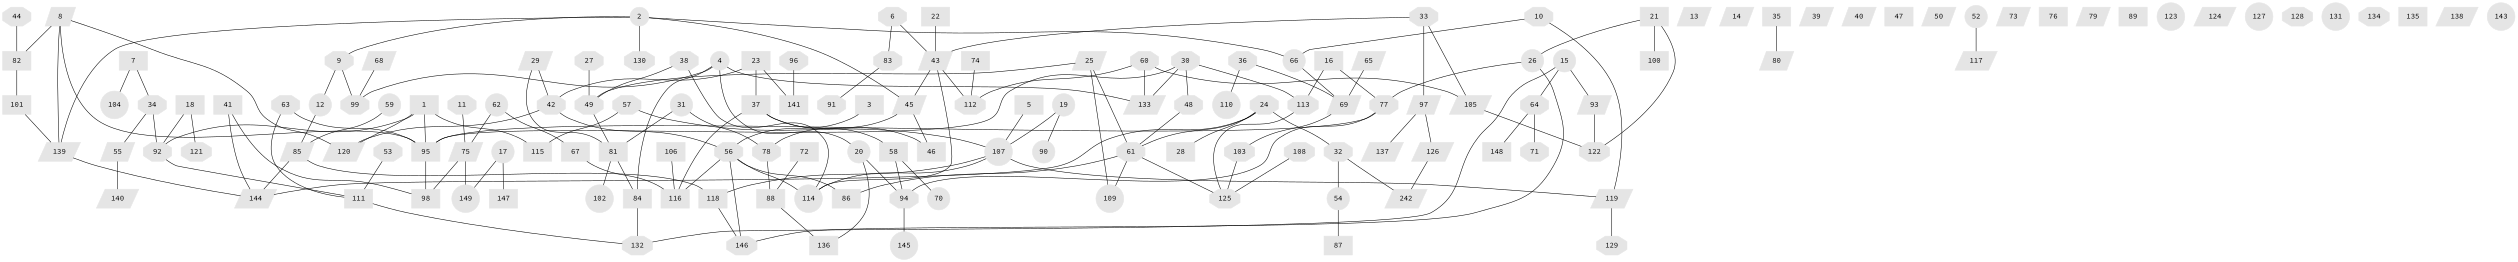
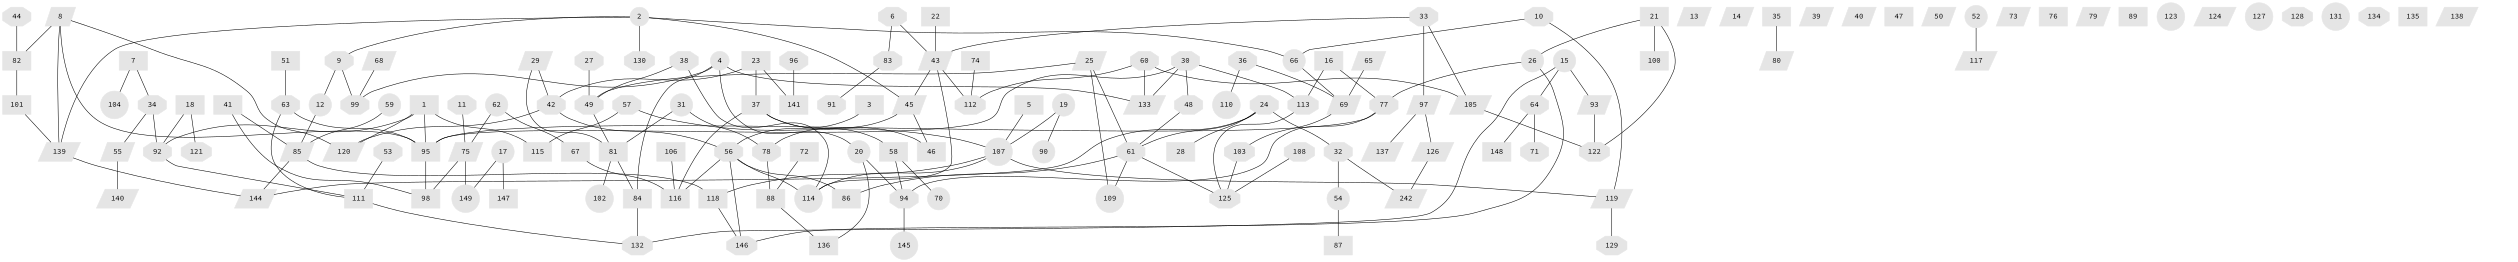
node "143": removed
node "51": added
edge "41" -- "144": now "41" -- "85"
